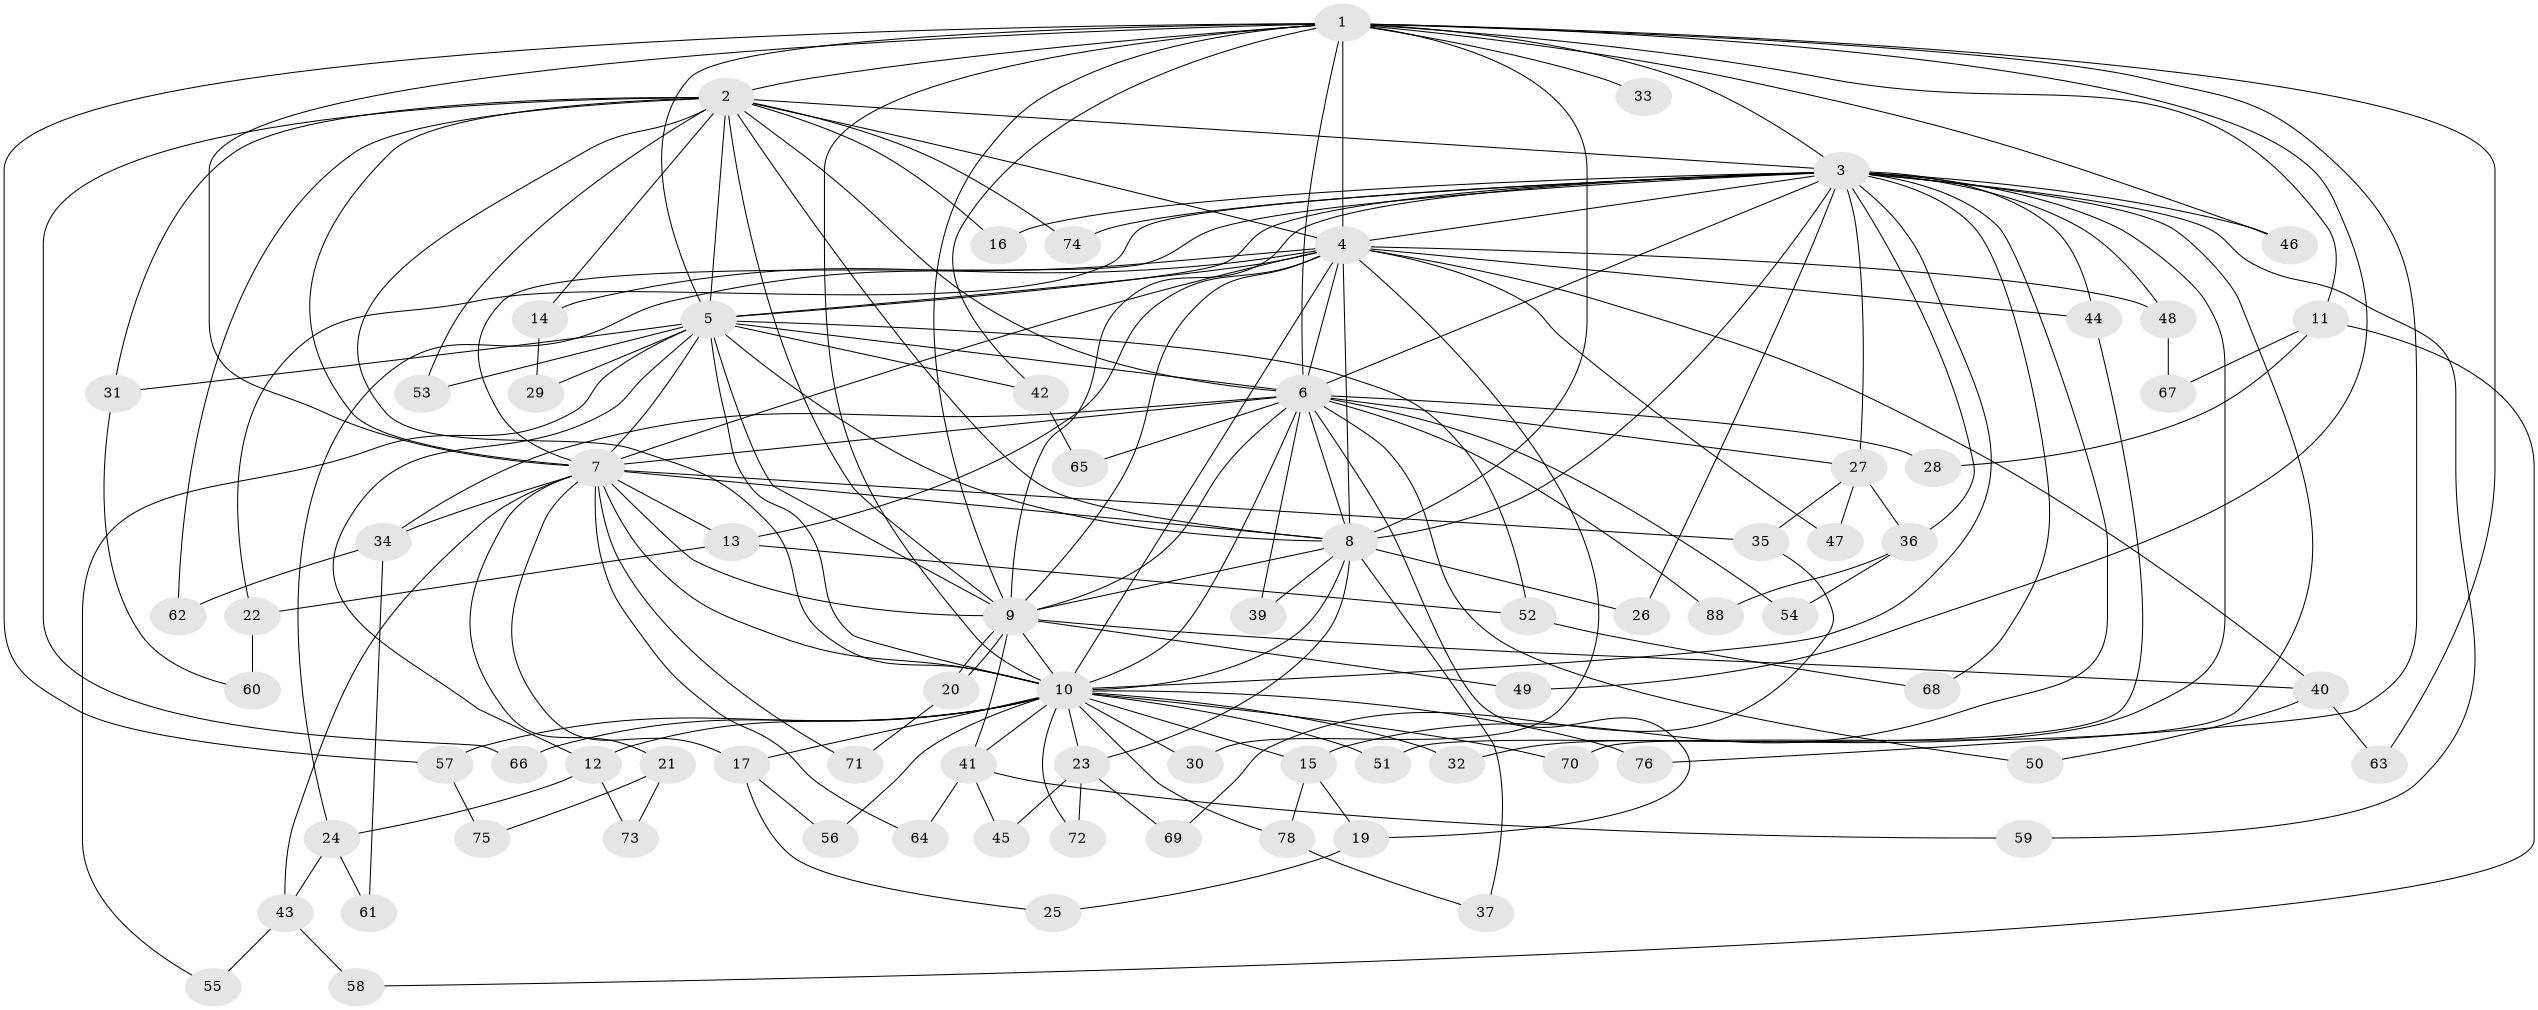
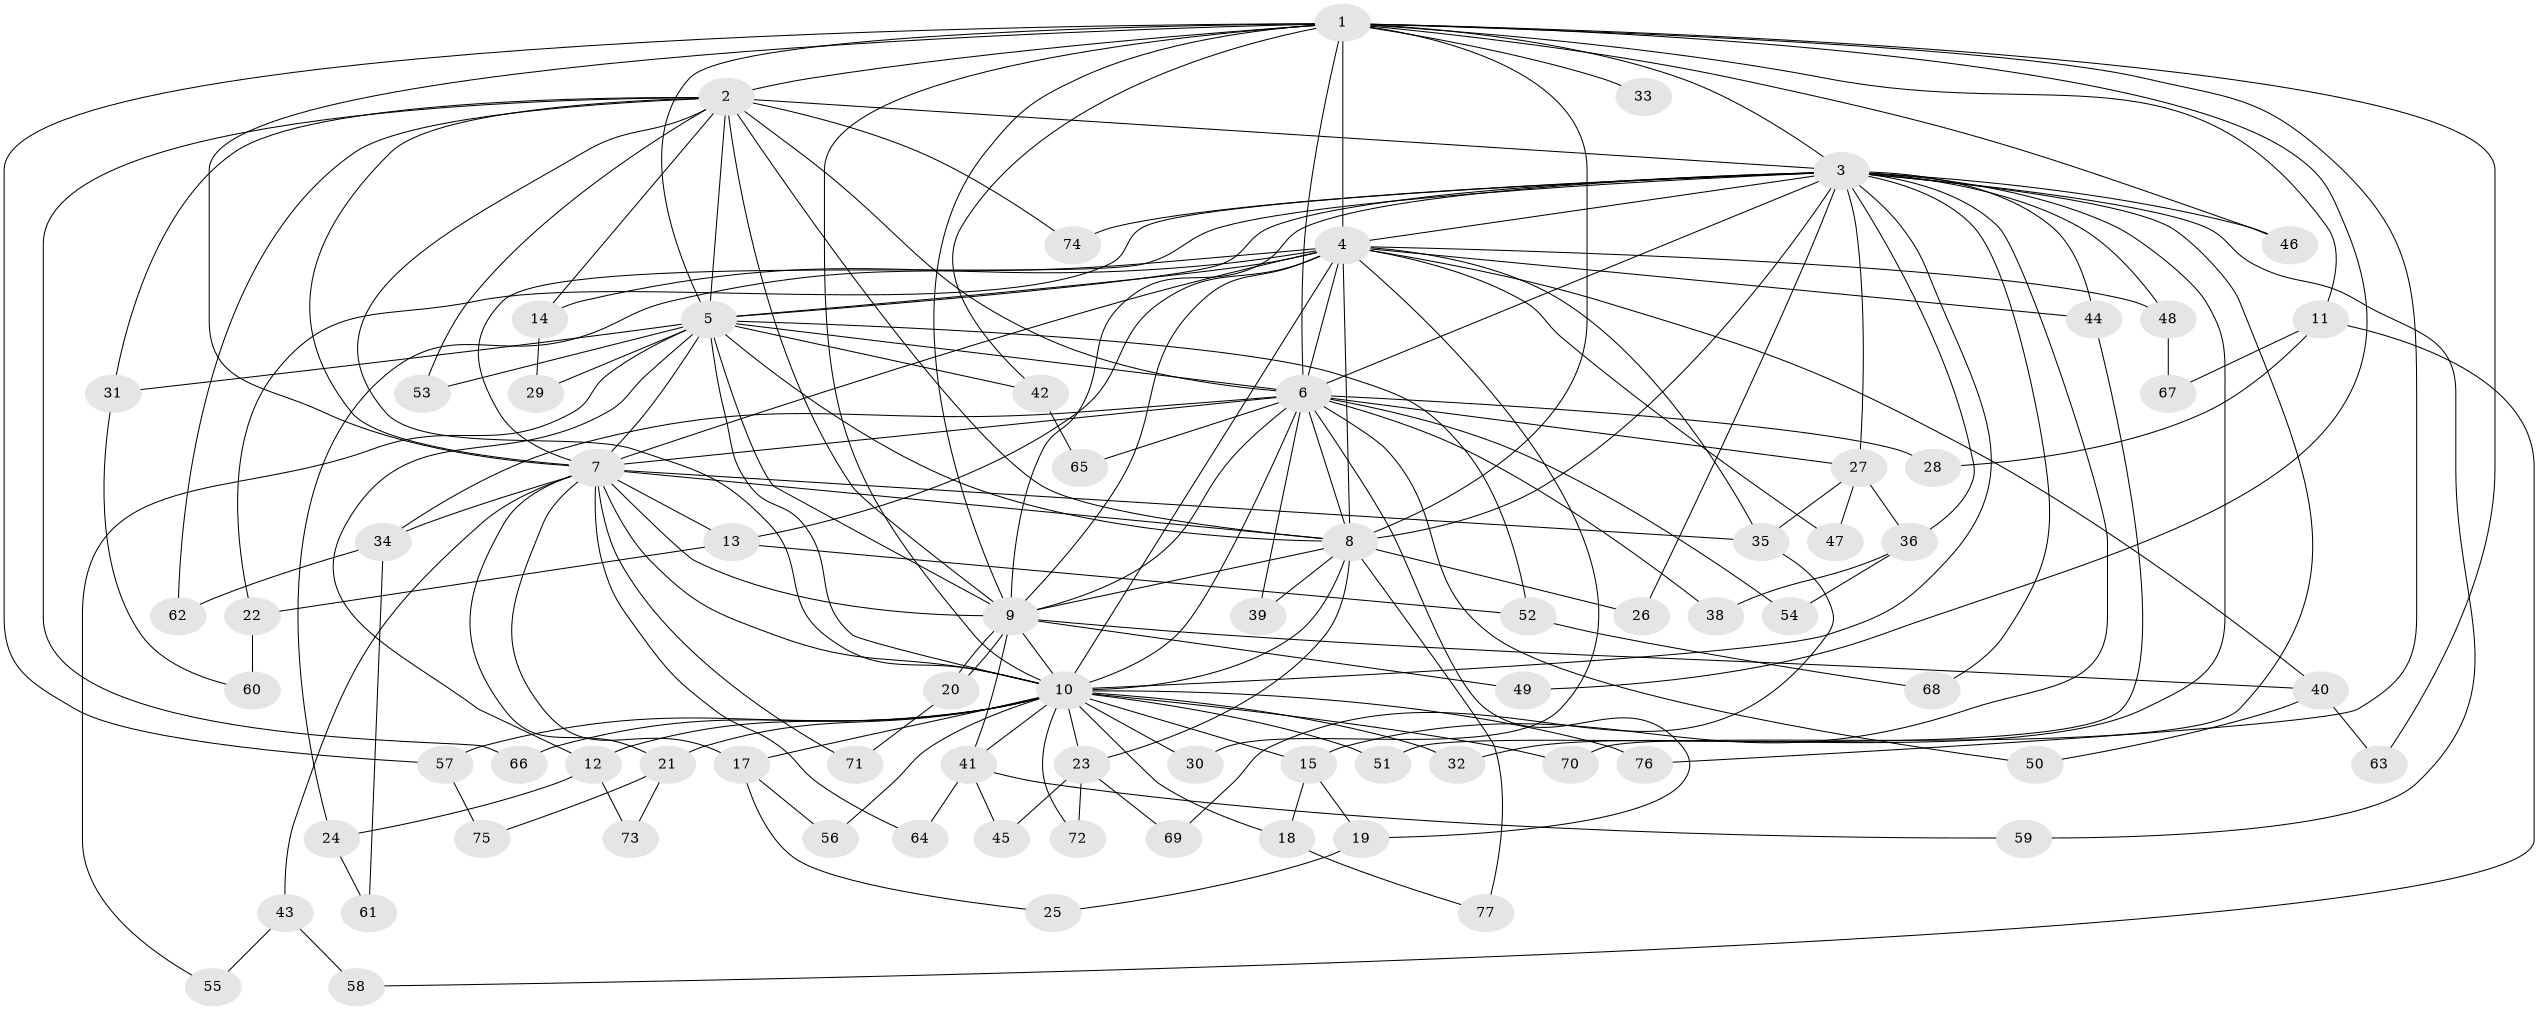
edge "2" -- "4": now "35" -- "4"
node "16": removed
node "88": label "88" -> "38"
edge "10" -- "21": added
node "78": label "78" -> "18"
edge "24" -- "43": removed
node "37": label "37" -> "77"
